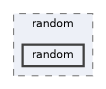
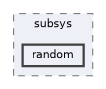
cluster "random": label "random" -> "subsys"
